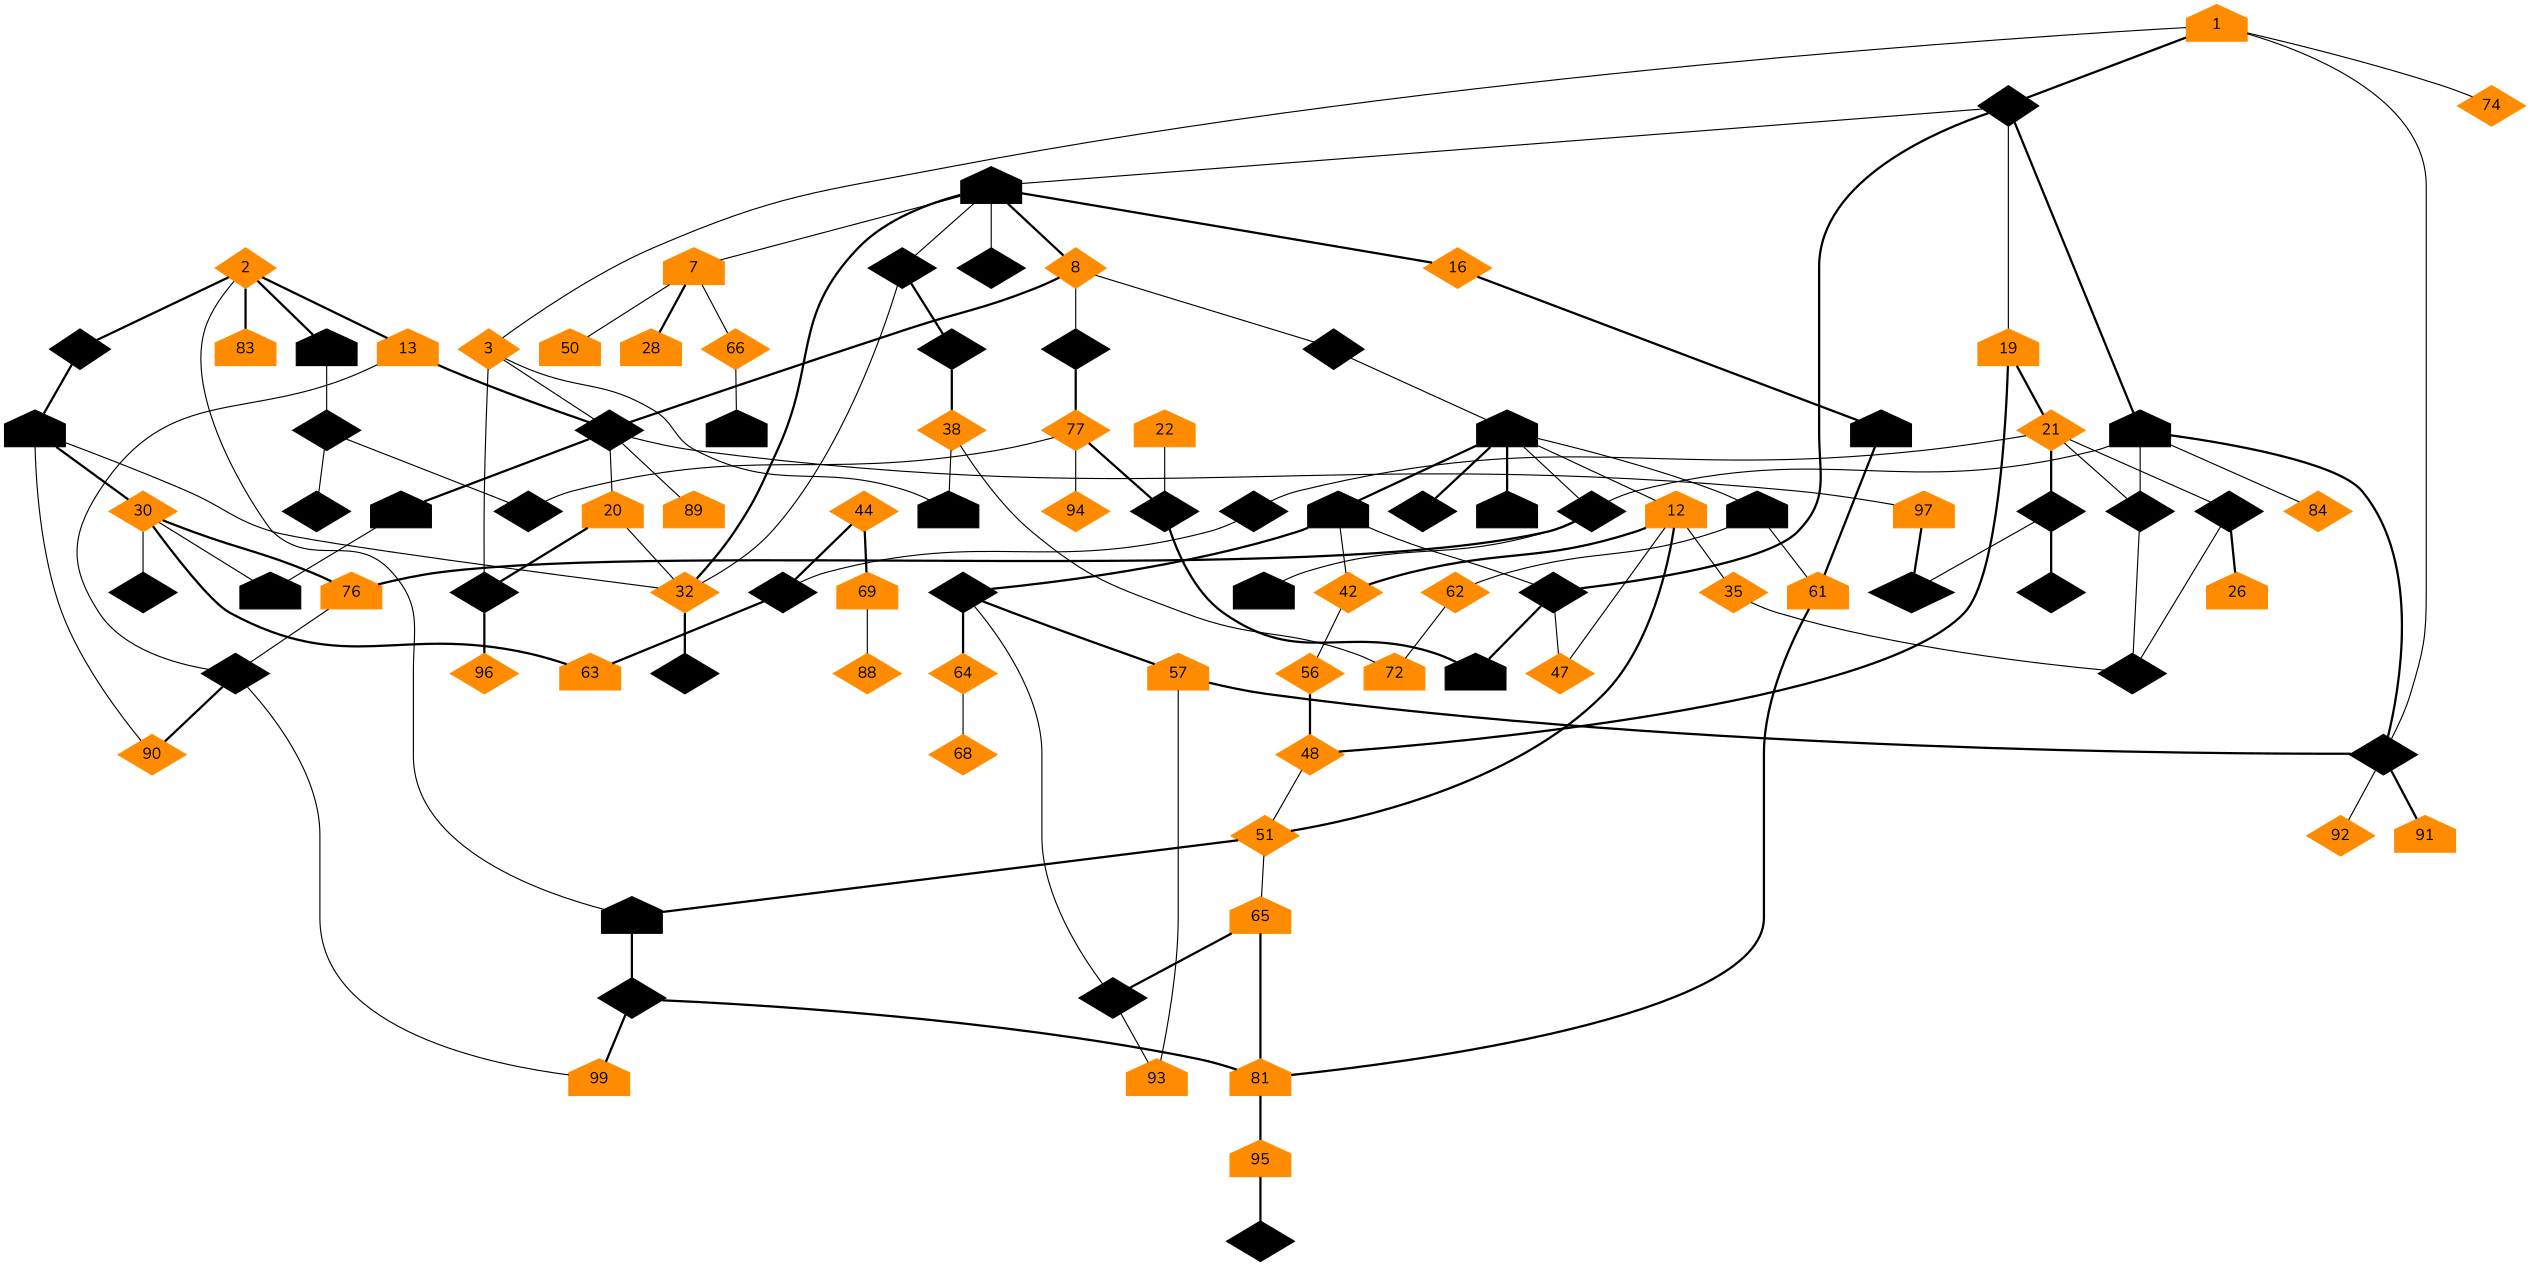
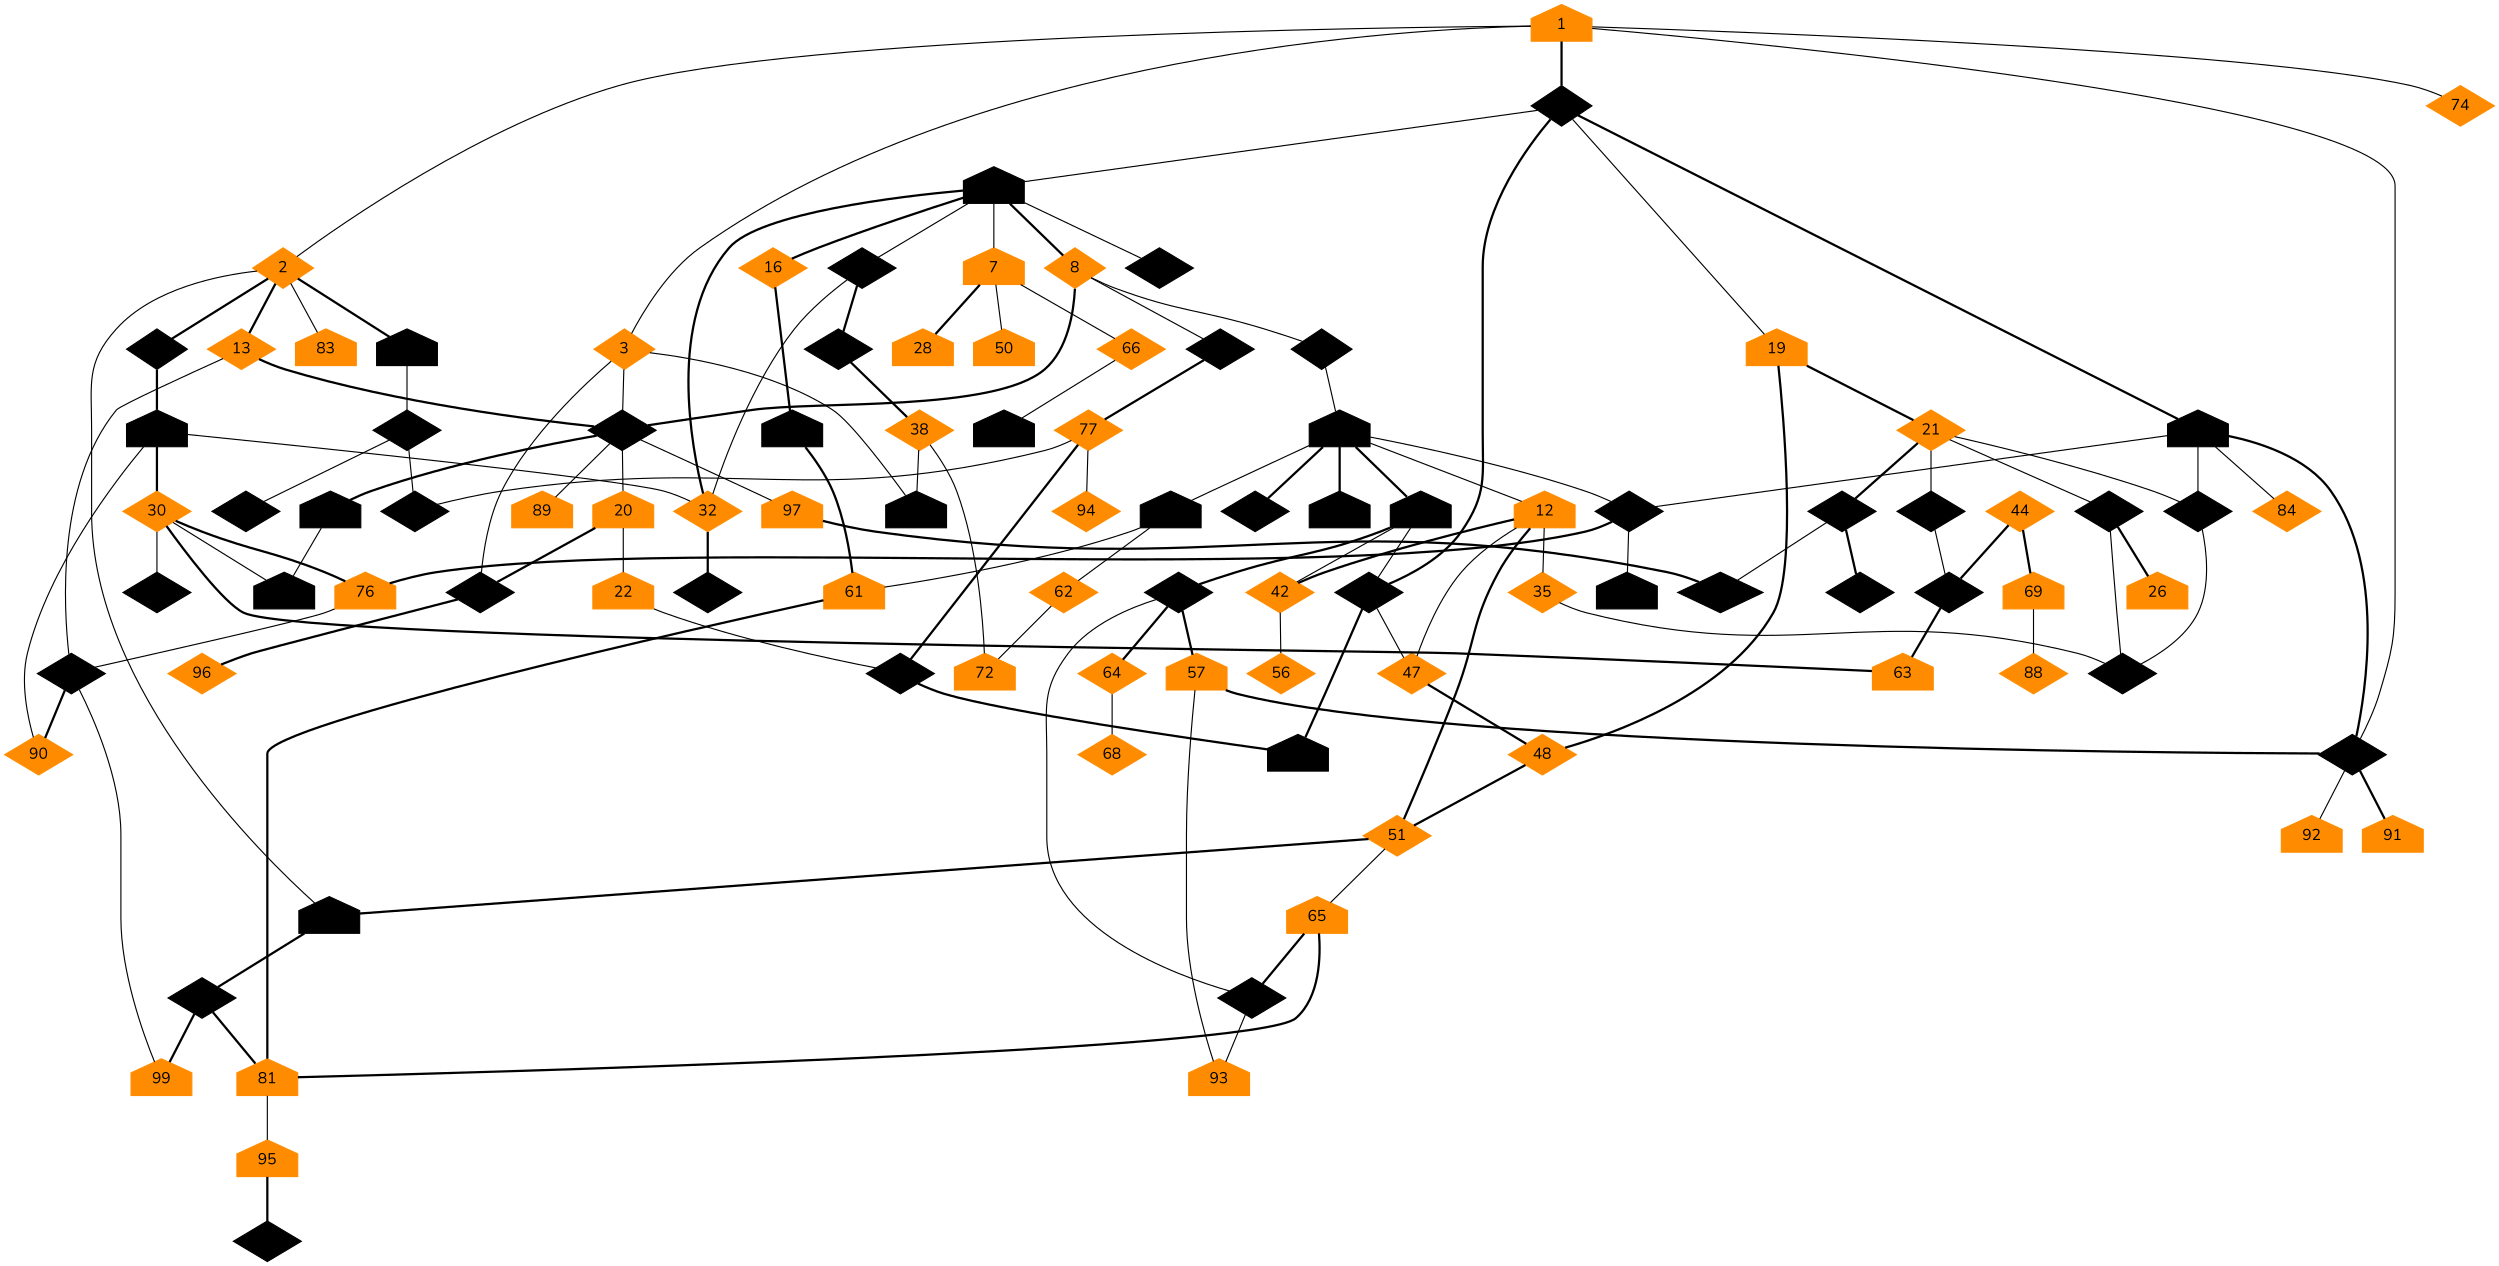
edge "1" -- "2": added
edge "2" -- "83": style bold -> solid
node "13": shape house -> diamond
edge "20" -- "32": now "20" -- "22"
edge "56" -- "48": now "47" -- "48"
edge "48" -- "51": style solid -> bold
node "92": shape diamond -> house
edge "81" -- "95": style bold -> solid
